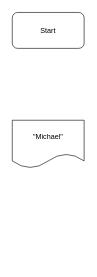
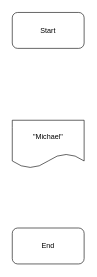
node "End": added
